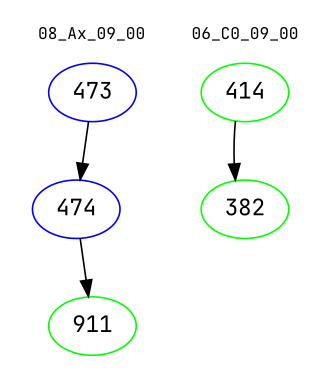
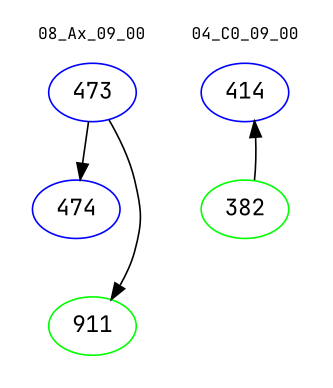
cluster "06_C0_09_00": label "06_C0_09_00" -> "04_C0_09_00"
node "414": color green -> blue
edge "414" -> "382": reversed
edge "474" -> "911": now "473" -> "911"
